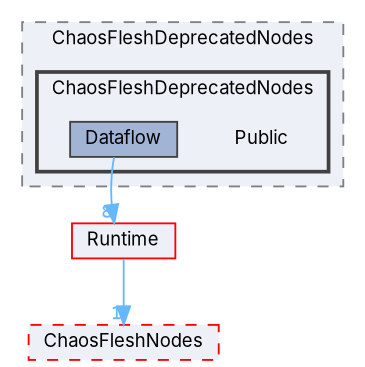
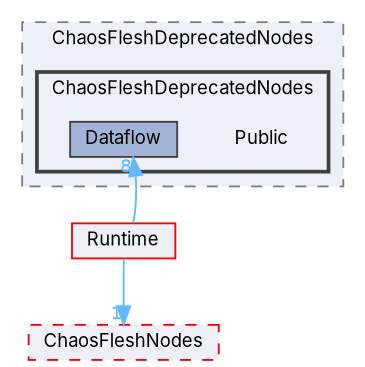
edge "Dataflow" -> "Runtime": reversed
